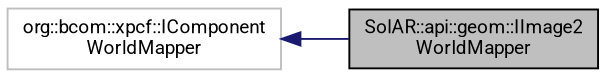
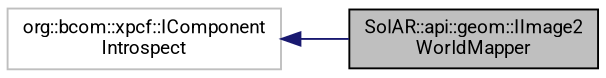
node "org::bcom::xpcf::IComponent WorldMapper": label "org::bcom::xpcf::IComponent WorldMapper" -> "org::bcom::xpcf::IComponent Introspect"
